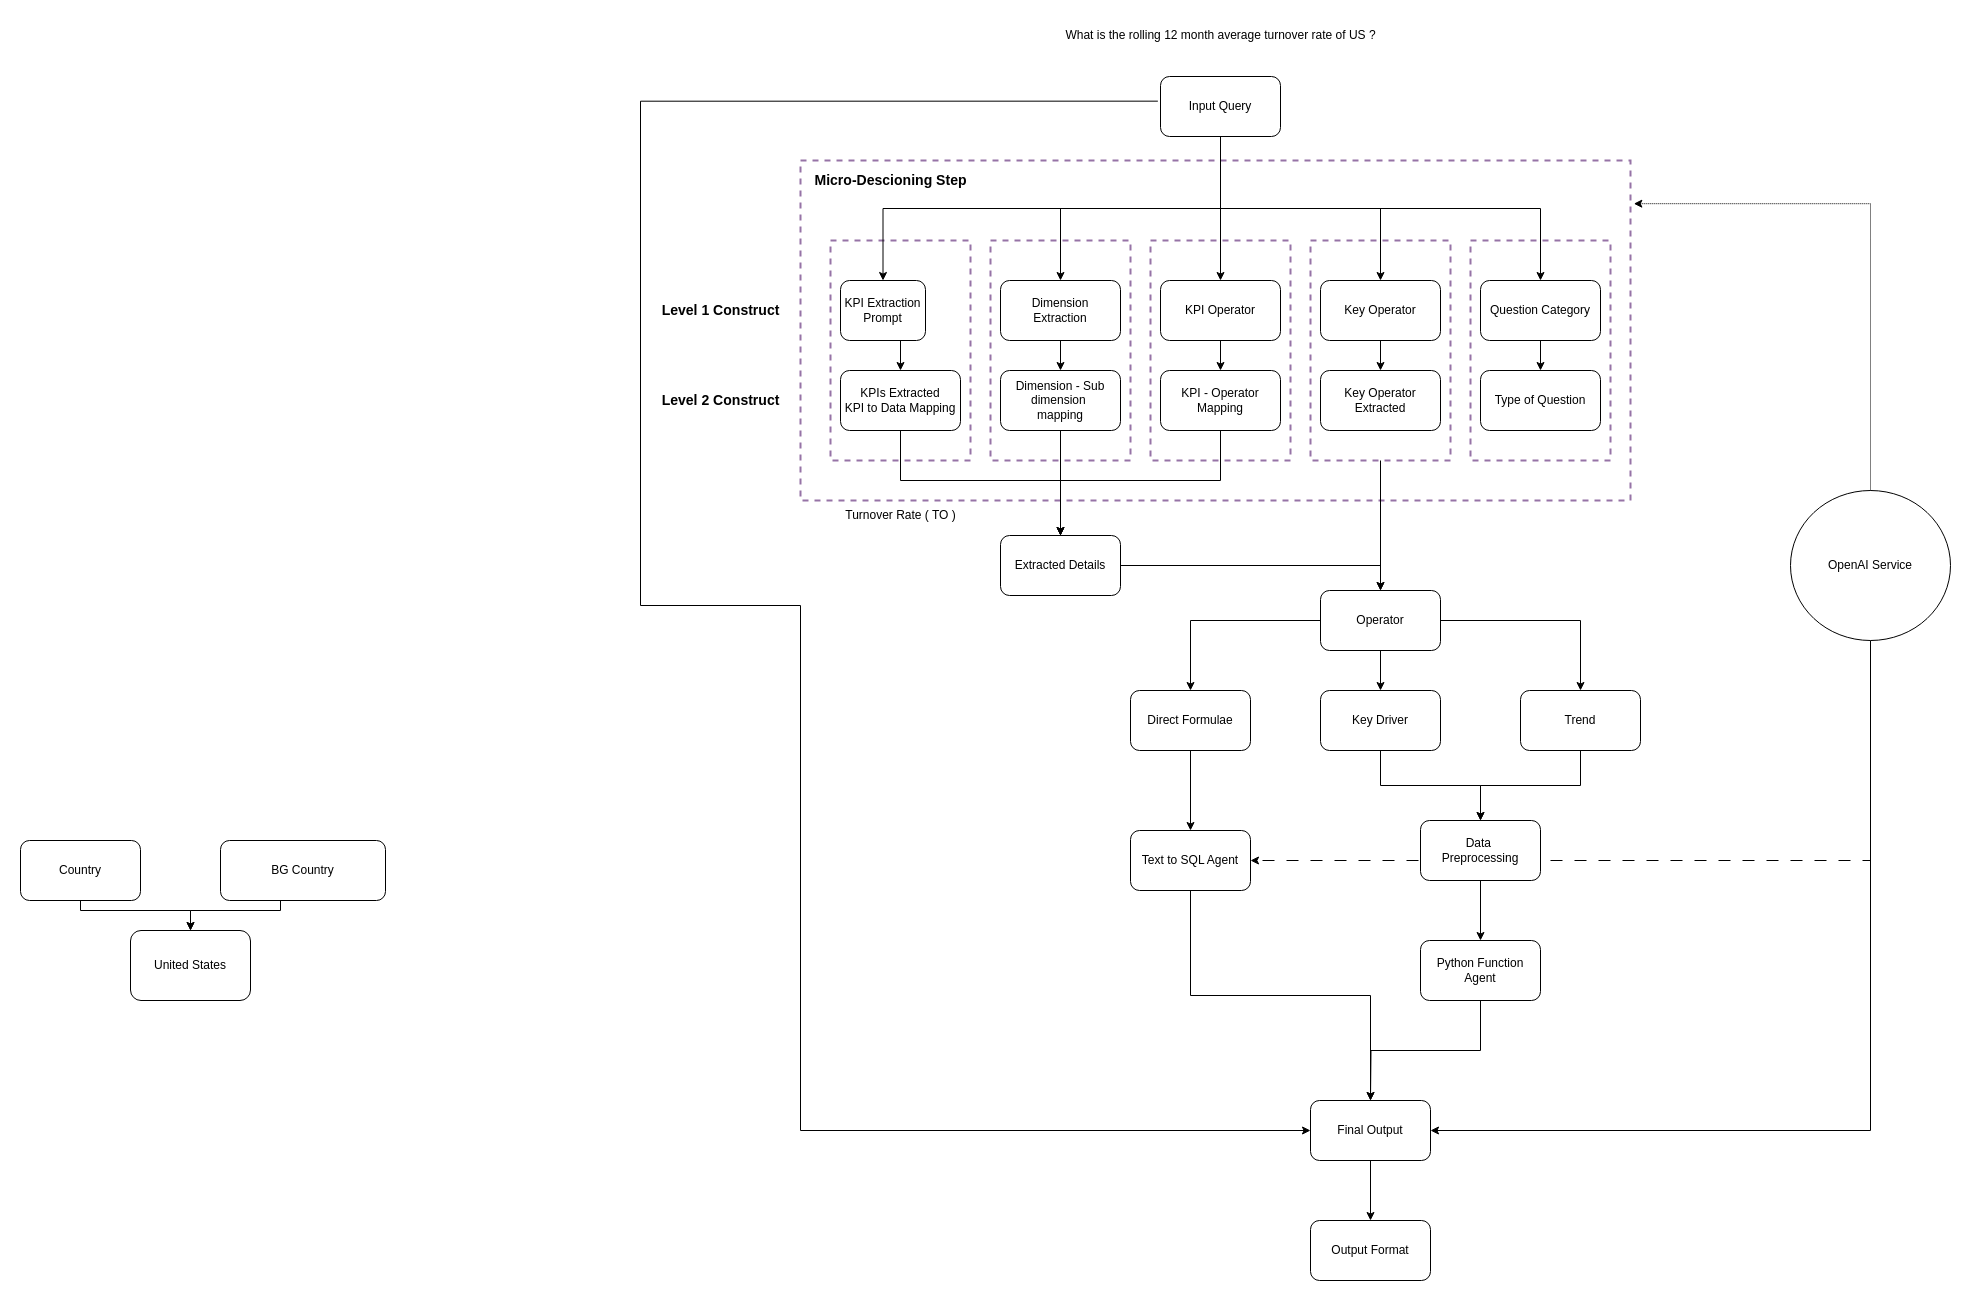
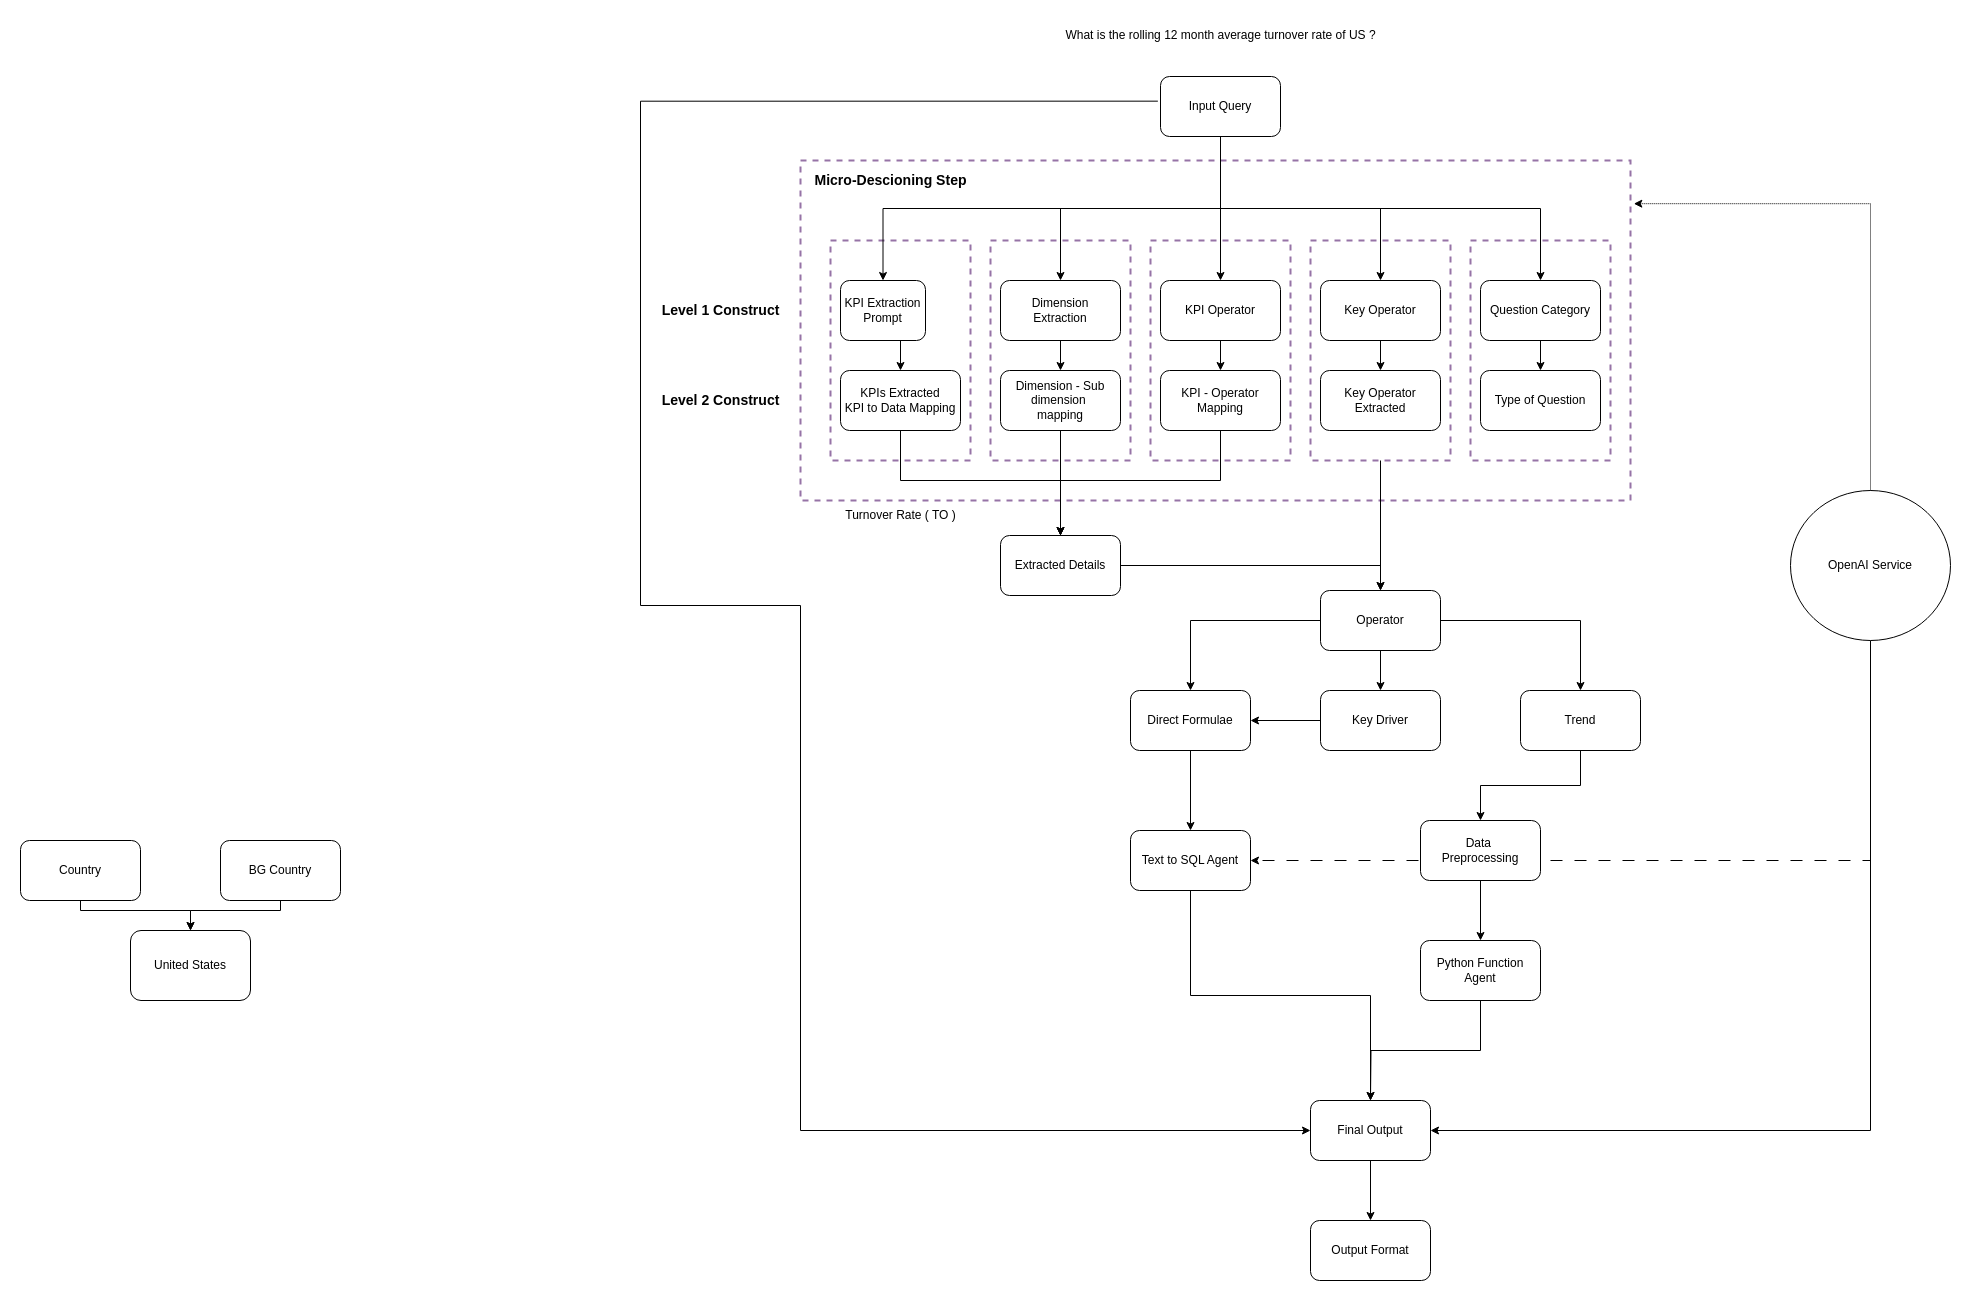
edge "Key Driver" -> "Data Preprocessing": now "Key Driver" -> "Direct Formulae"
node "BG Country": size 165x60 -> 120x60
